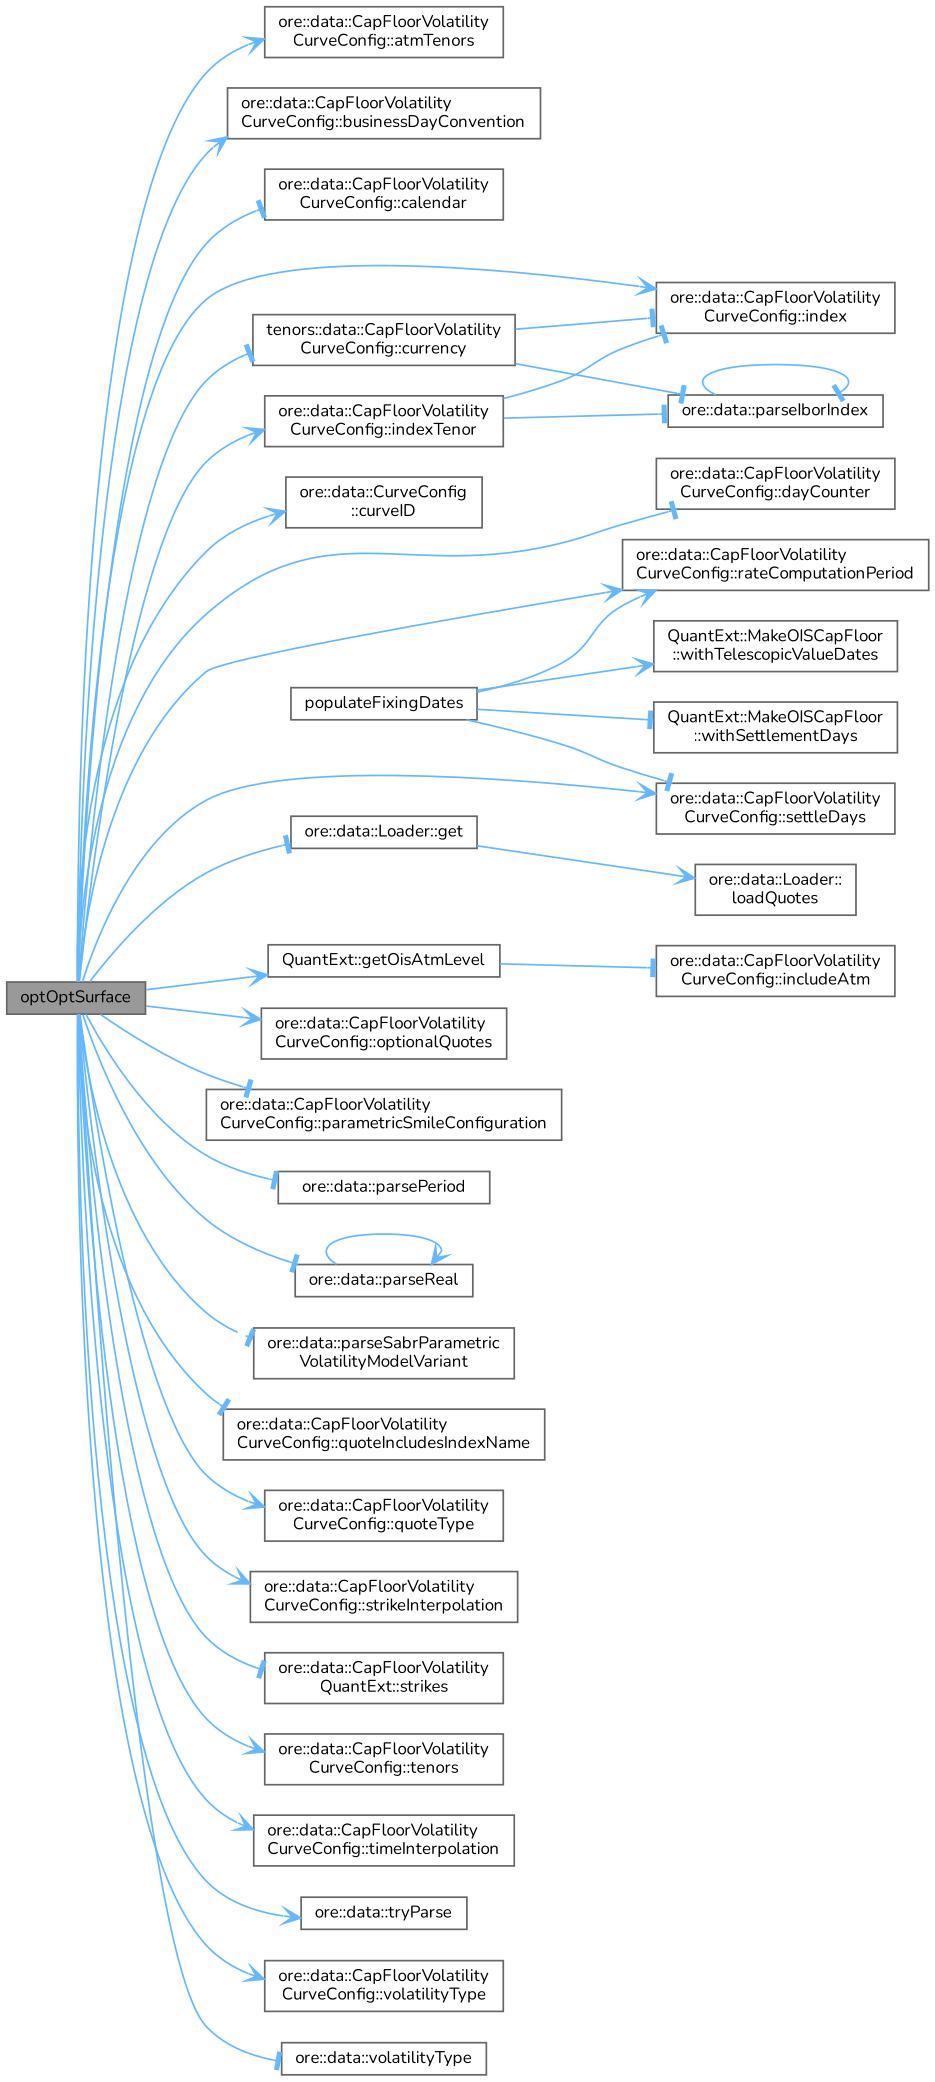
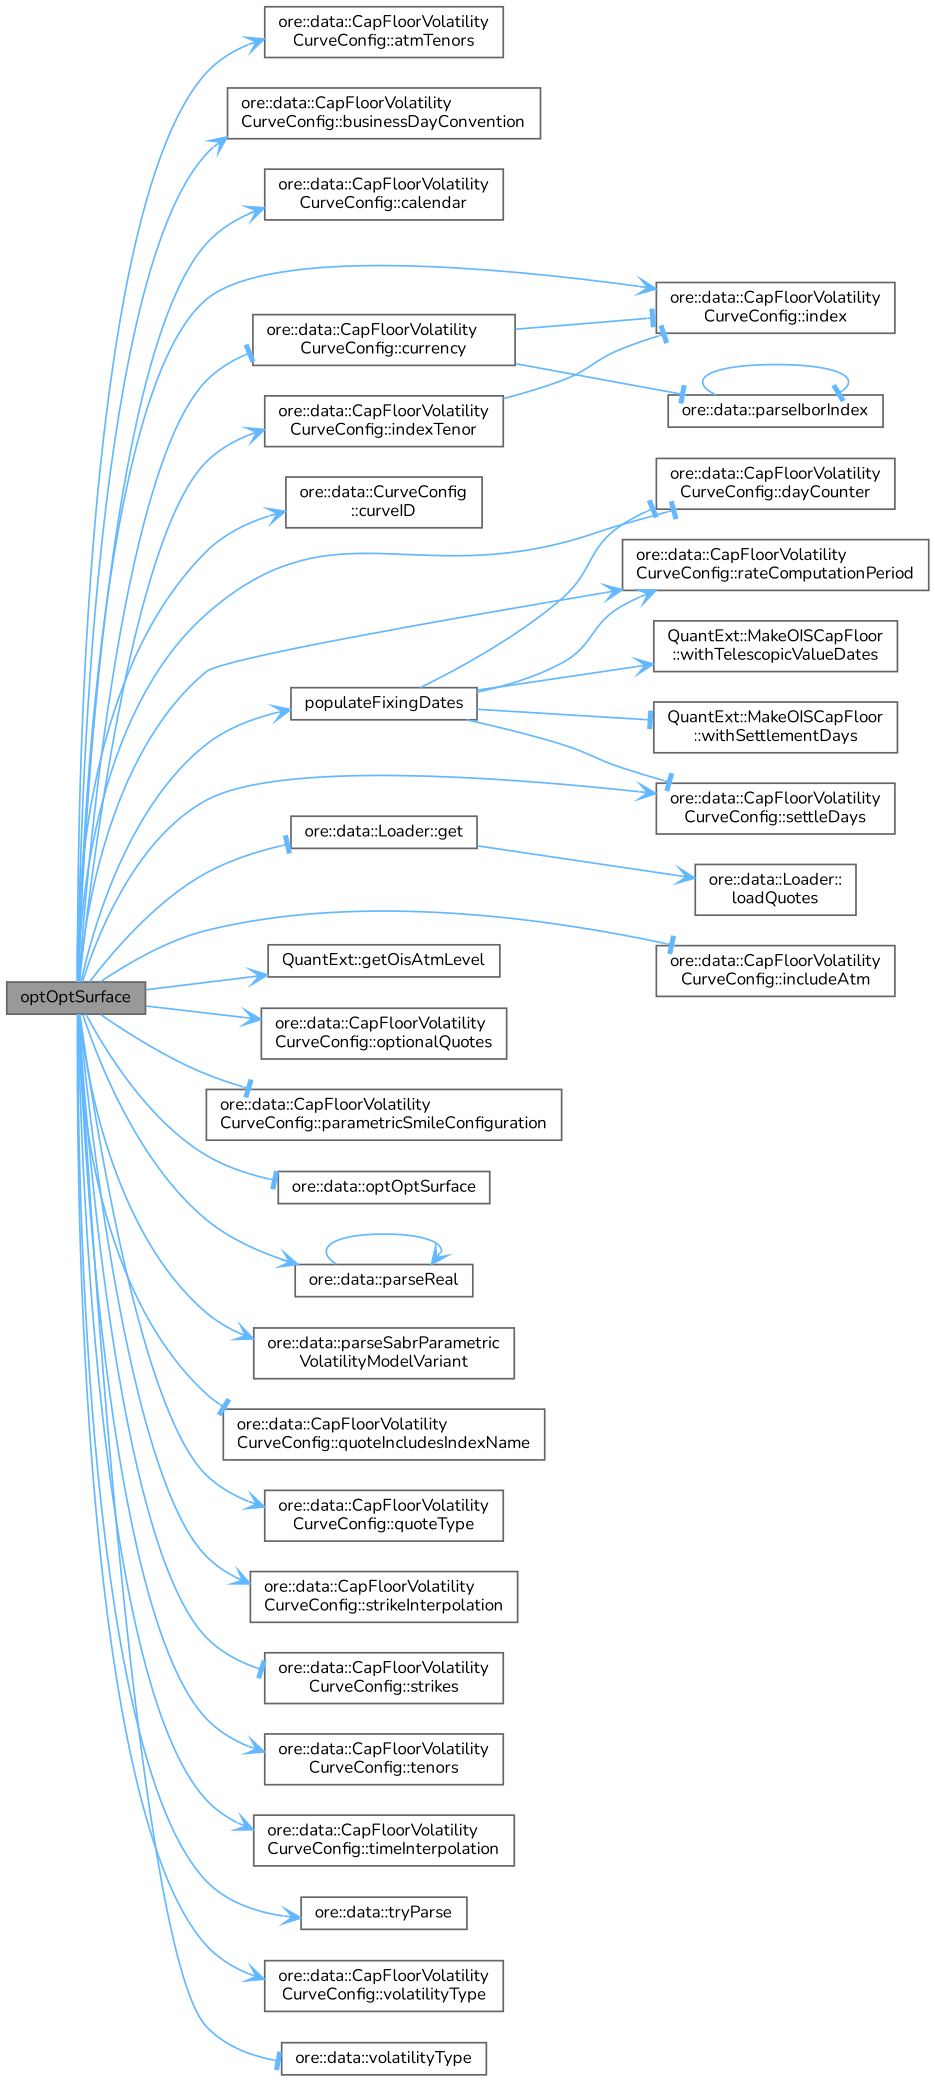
node "tenors::data::CapFloorVolatility CurveConfig::currency": label "tenors::data::CapFloorVolatility CurveConfig::currency" -> "ore::data::CapFloorVolatility CurveConfig::currency"
edge "optOptSurface" -> "ore::data::CapFloorVolatility CurveConfig::calendar": arrowhead tee -> vee
edge "ore::data::CapFloorVolatility CurveConfig::indexTenor" -> "ore::data::parseIborIndex": removed
edge "populateFixingDates" -> "ore::data::CapFloorVolatility CurveConfig::dayCounter": added
edge "optOptSurface" -> "populateFixingDates": added
edge "QuantExt::getOisAtmLevel" -> "ore::data::CapFloorVolatility CurveConfig::includeAtm": now "optOptSurface" -> "ore::data::CapFloorVolatility CurveConfig::includeAtm"
edge "optOptSurface" -> "ore::data::parseReal": arrowhead tee -> vee
node "ore::data::parsePeriod": label "ore::data::parsePeriod" -> "ore::data::optOptSurface"
edge "optOptSurface" -> "ore::data::parseSabrParametric VolatilityModelVariant": arrowhead tee -> vee
node "ore::data::CapFloorVolatility QuantExt::strikes": label "ore::data::CapFloorVolatility QuantExt::strikes" -> "ore::data::CapFloorVolatility CurveConfig::strikes"
